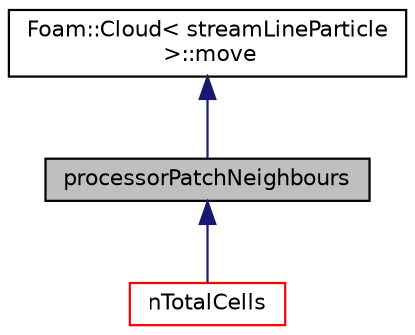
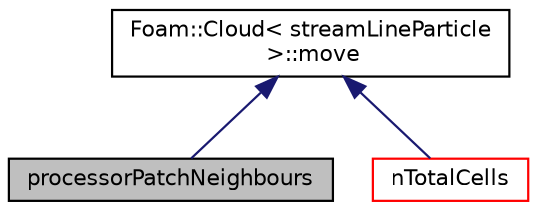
edge "nTotalCells" -> "processorPatchNeighbours": now "nTotalCells" -> "Foam::Cloud< streamLineParticle >::move"
